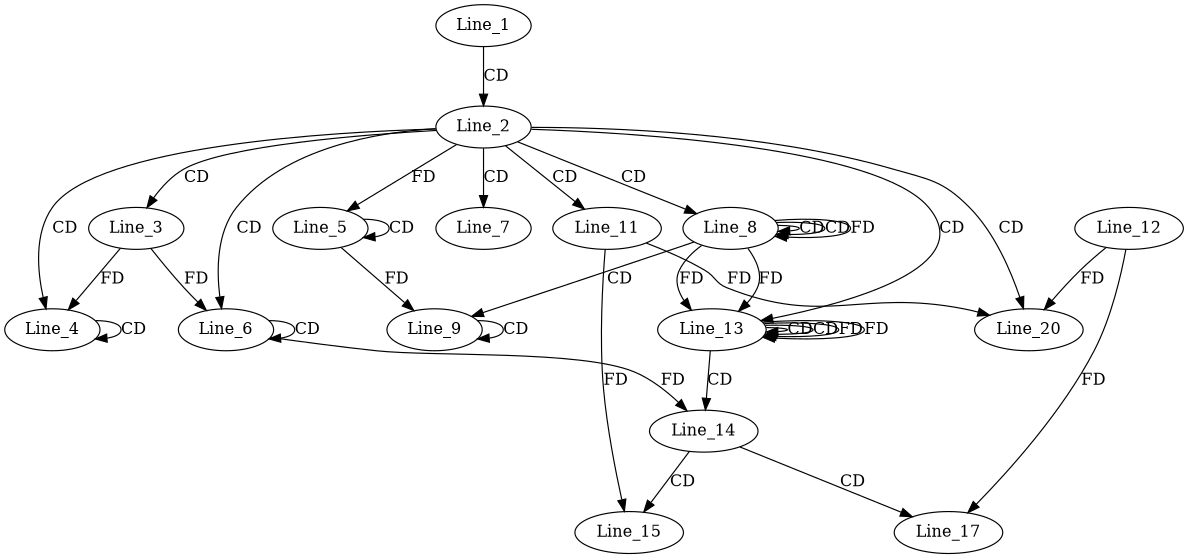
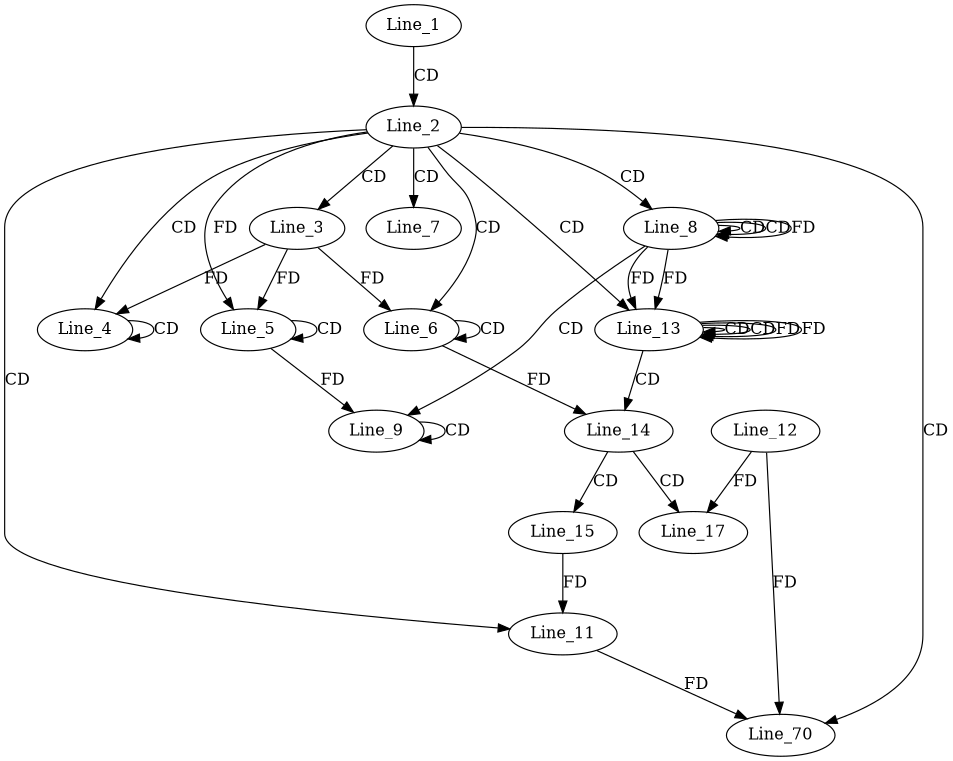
edge "Line_3" -> "Line_5": added, label "FD"
node "Line_20": label "Line_20" -> "Line_70"
edge "Line_11" -> "Line_15": reversed
